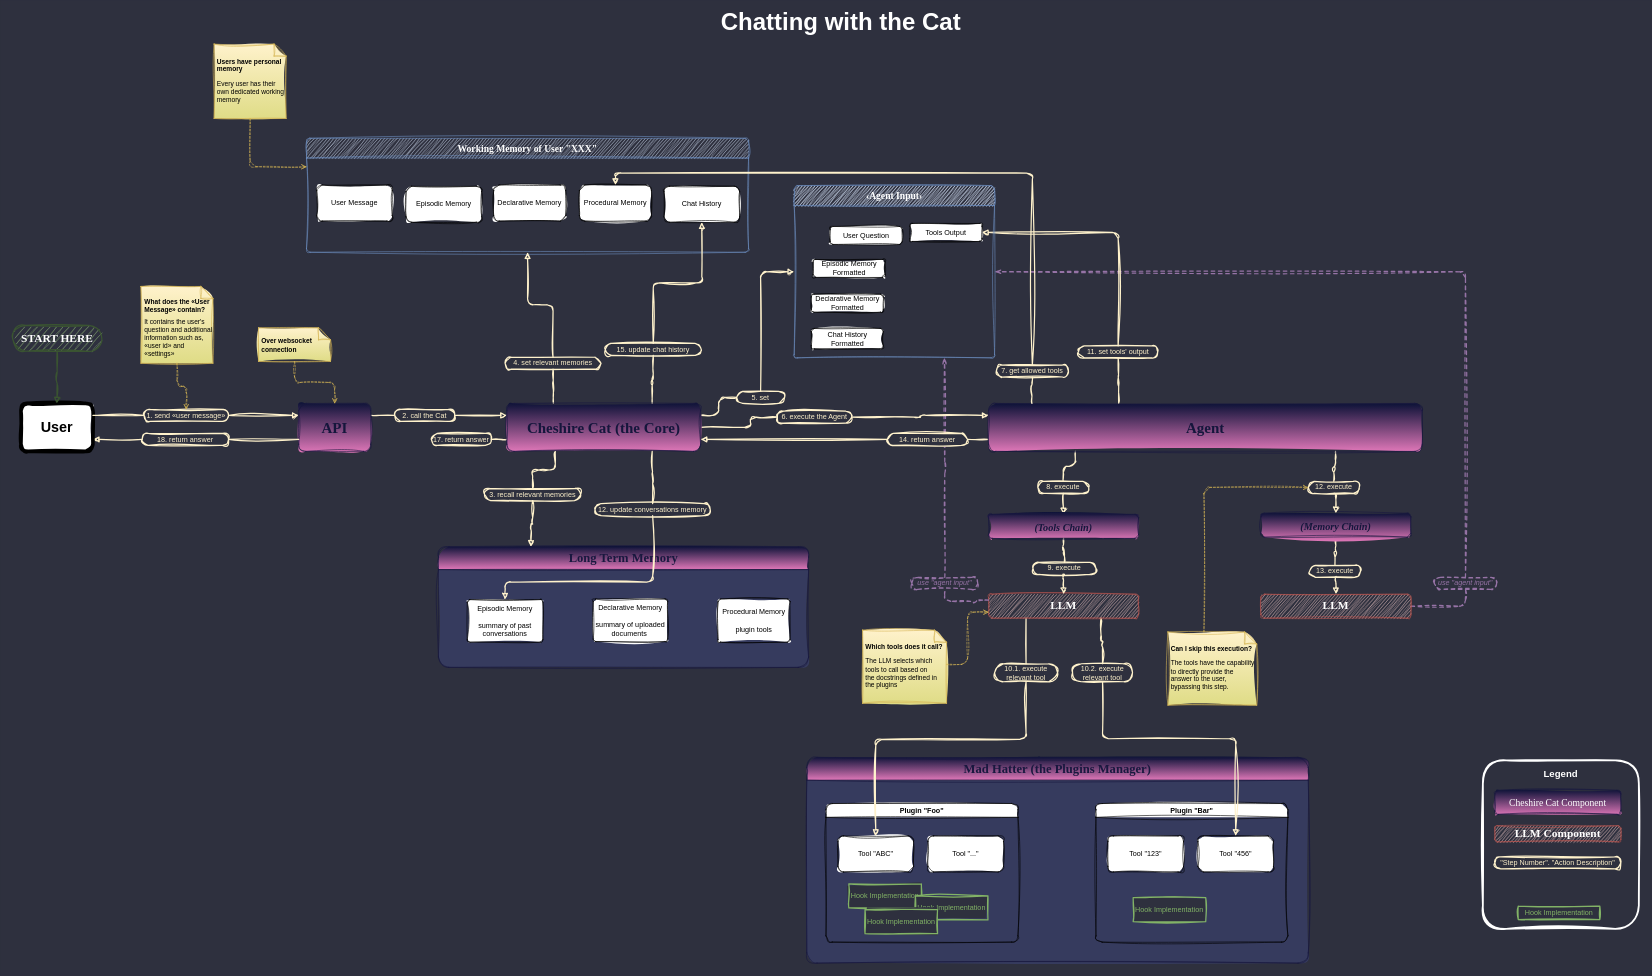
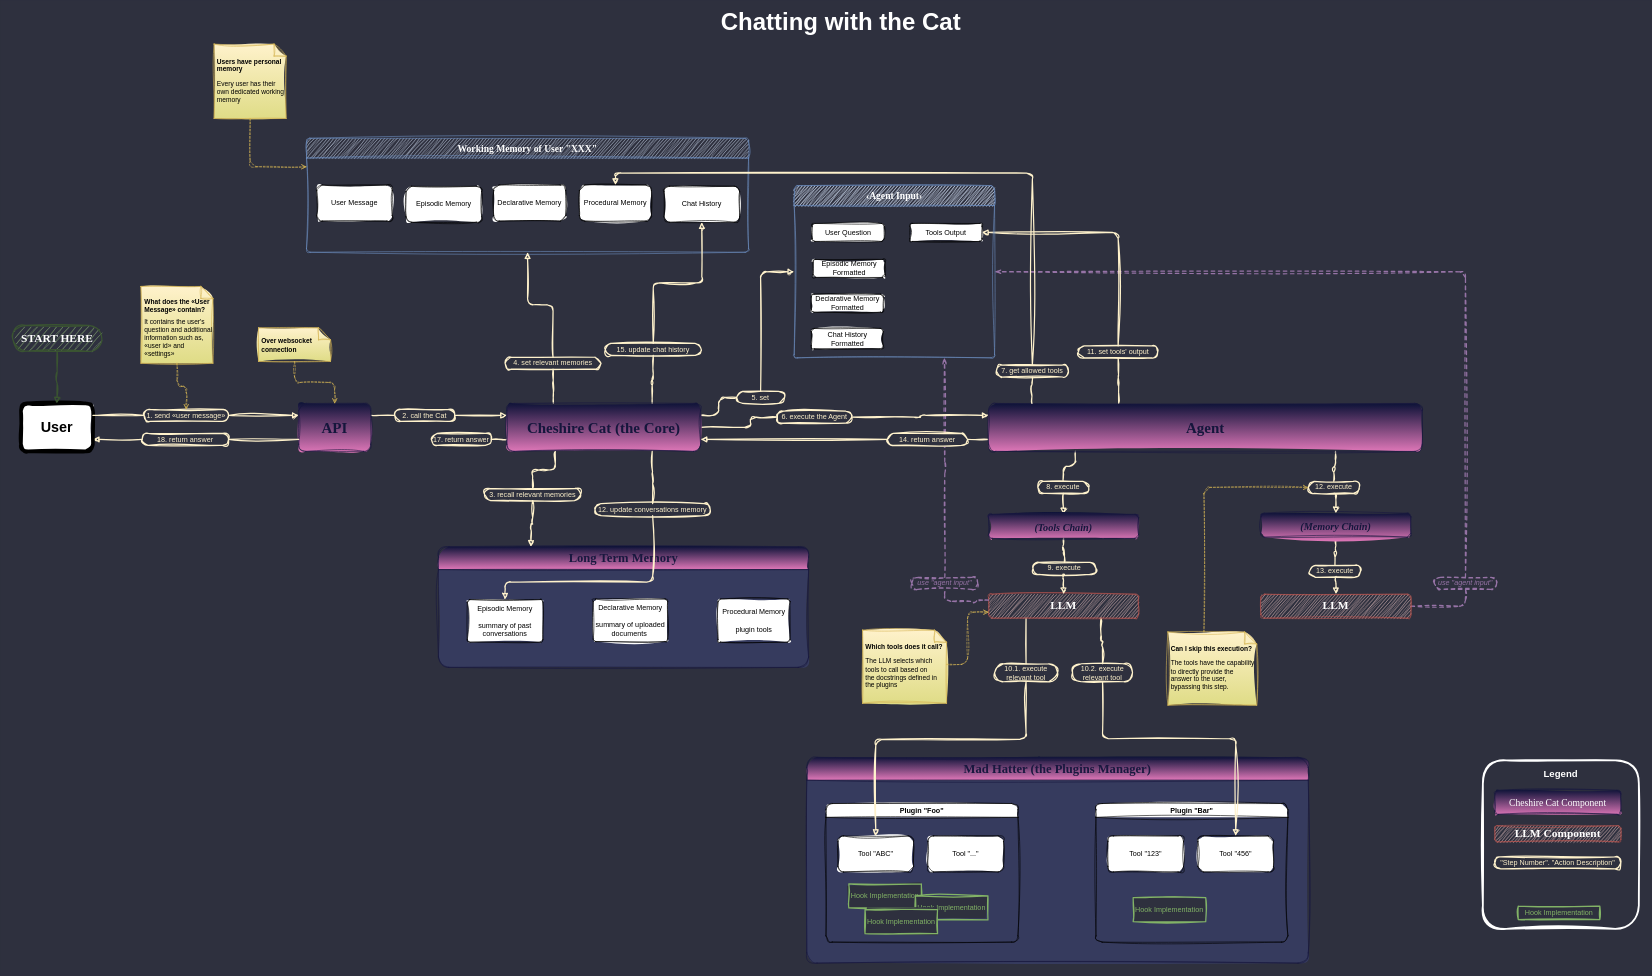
node "User Question": moved (866, 236) -> (848, 233)
